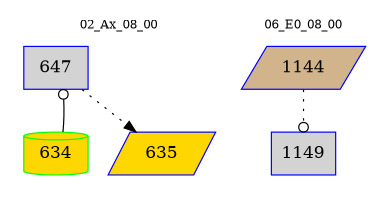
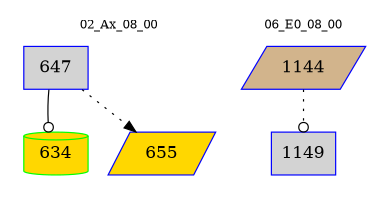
edge "634" -> "647": reversed
node "635": label "635" -> "655"
